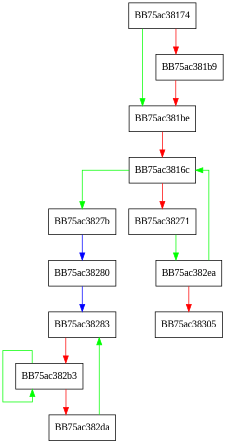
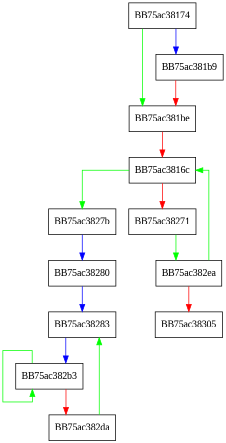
edge "BB75ac38174" -> "BB75ac381b9": color red -> blue
edge "BB75ac38283" -> "BB75ac382b3": color red -> blue
